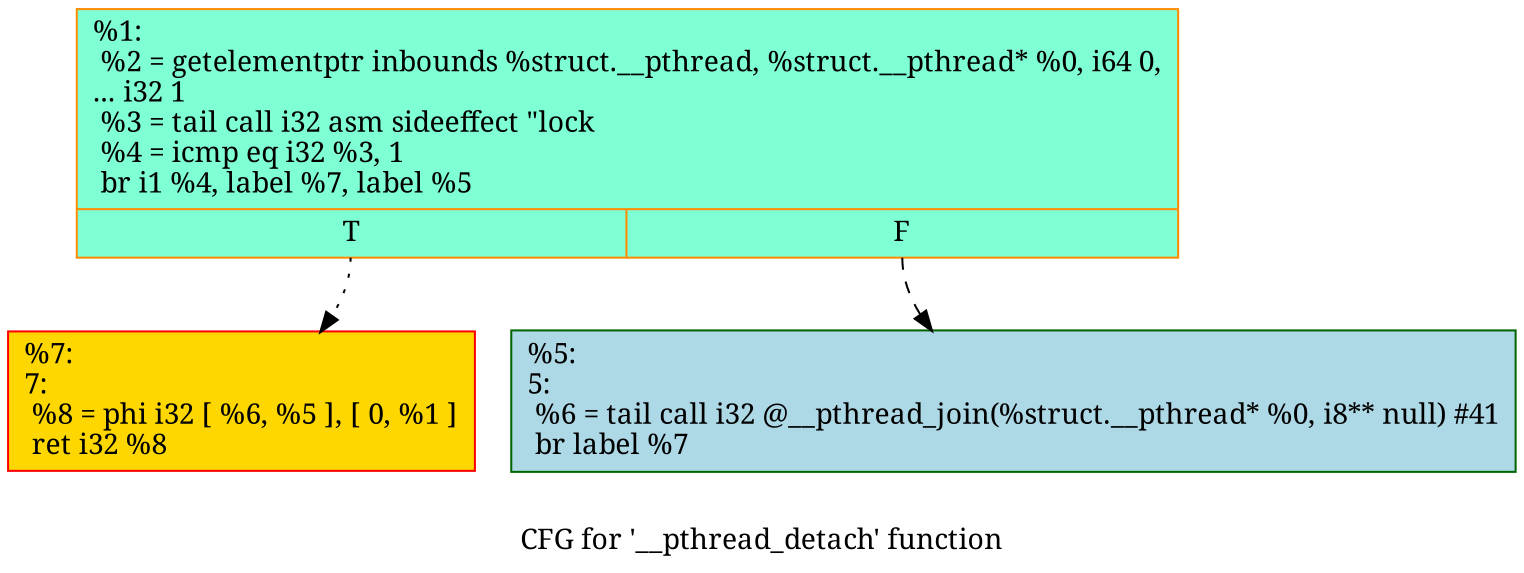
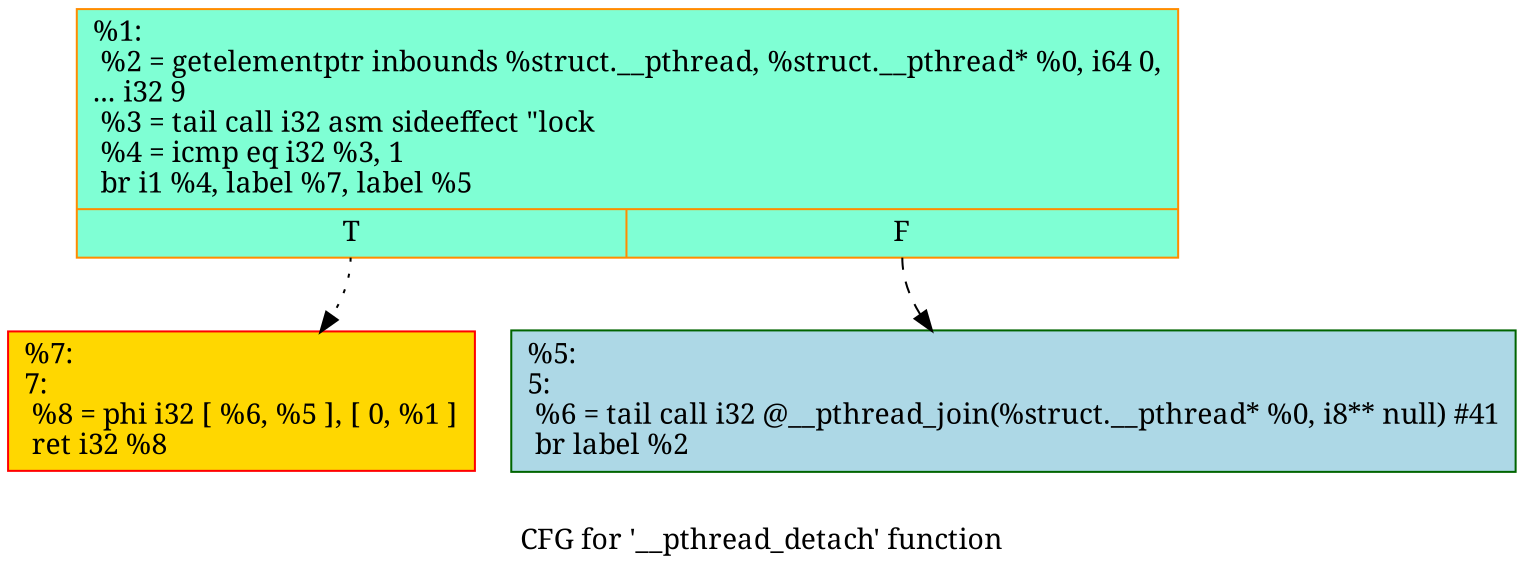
node "%1:": text "... i32 1" -> "... i32 9"
node "%5:": text "br label %7" -> "br label %2"
